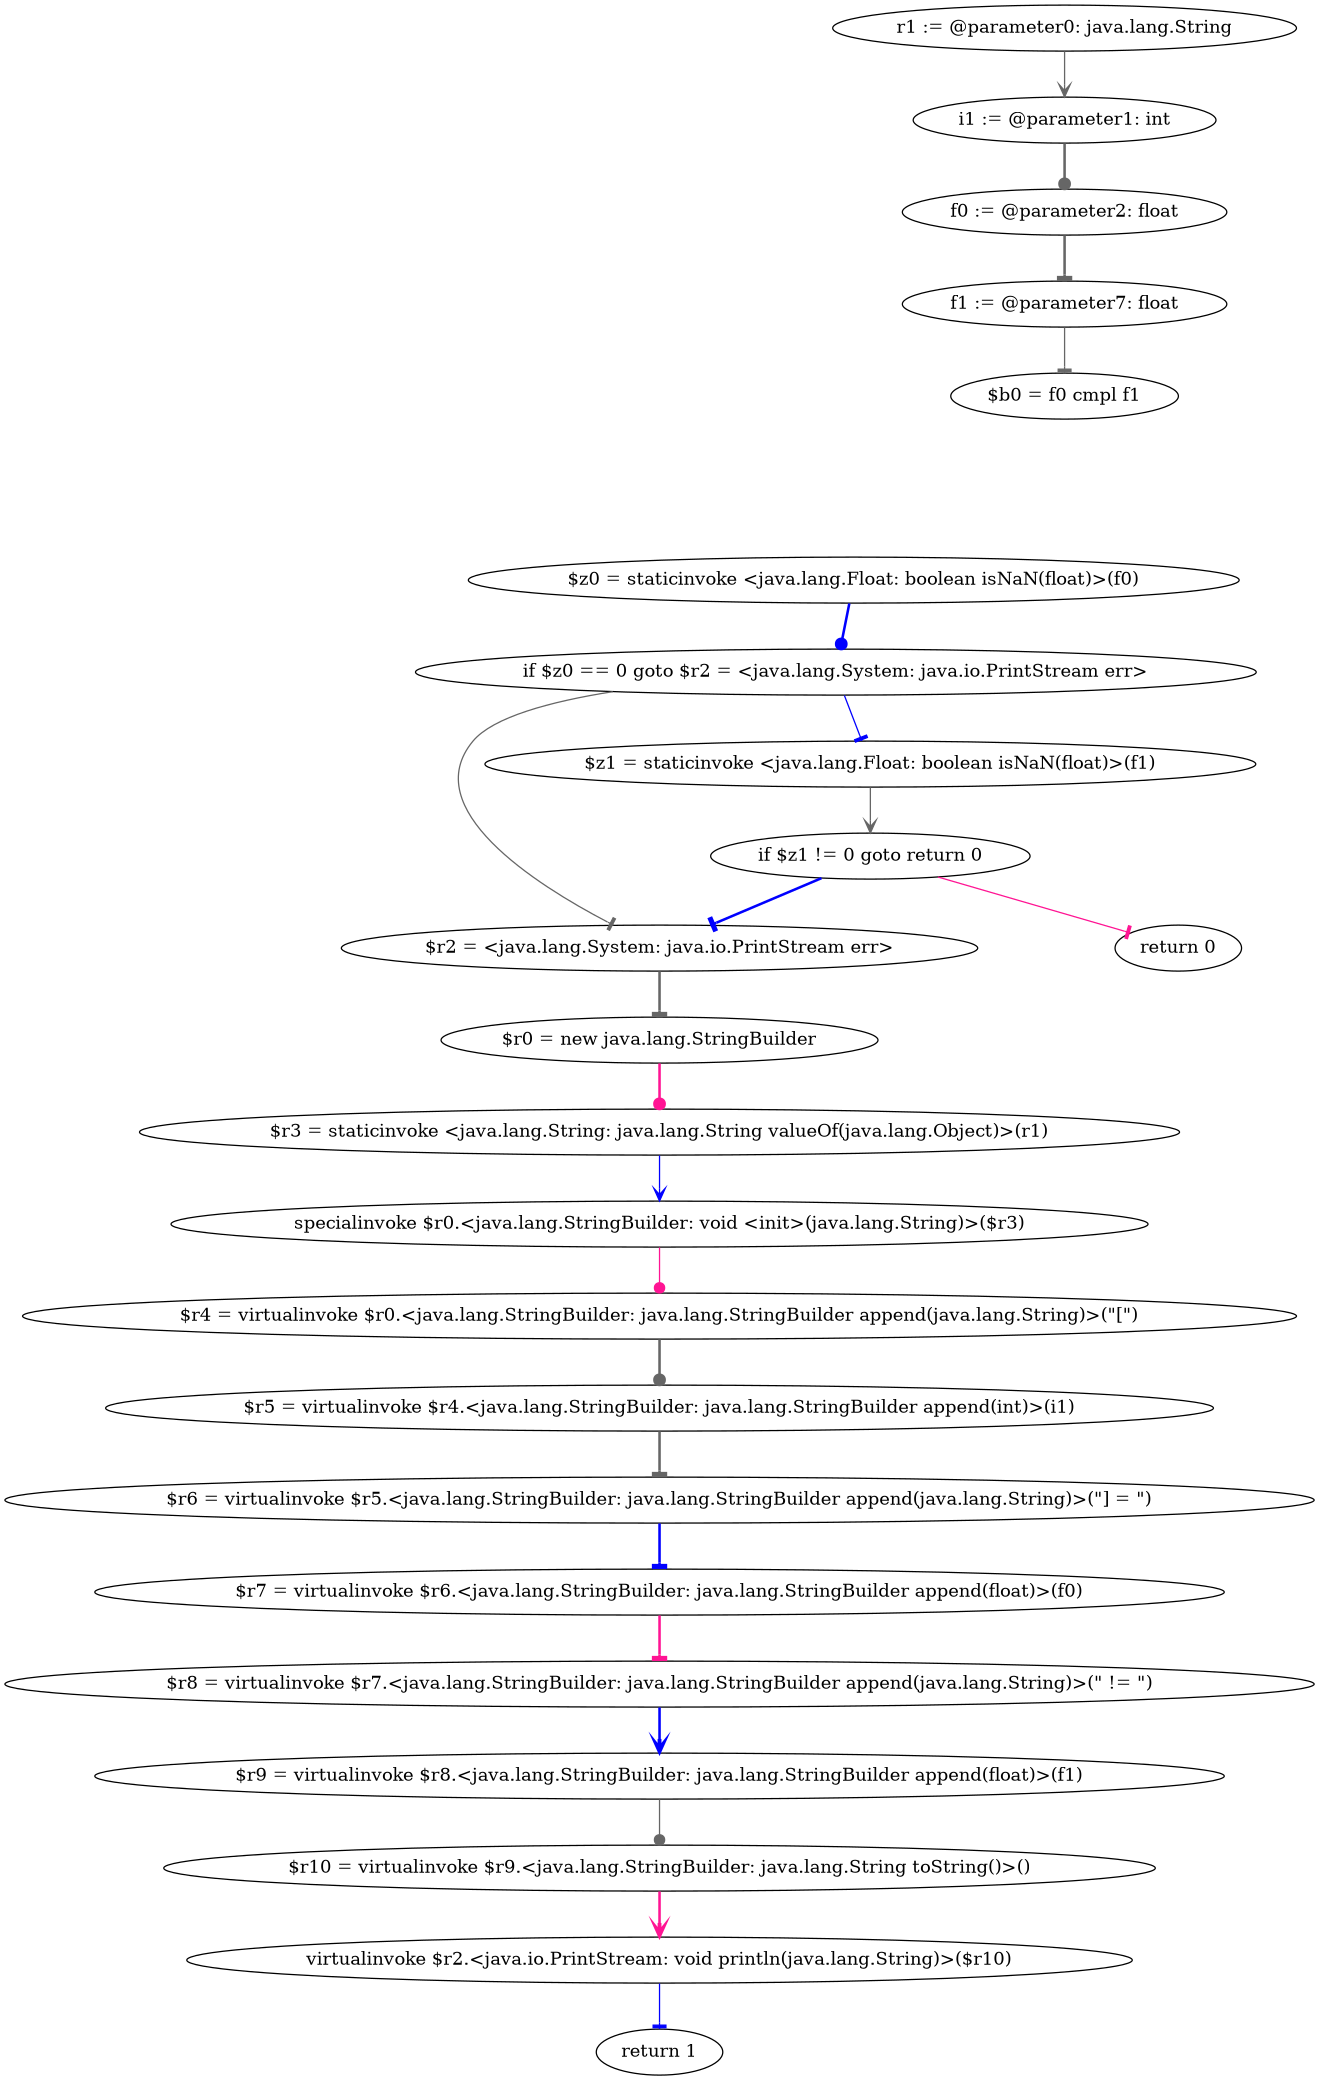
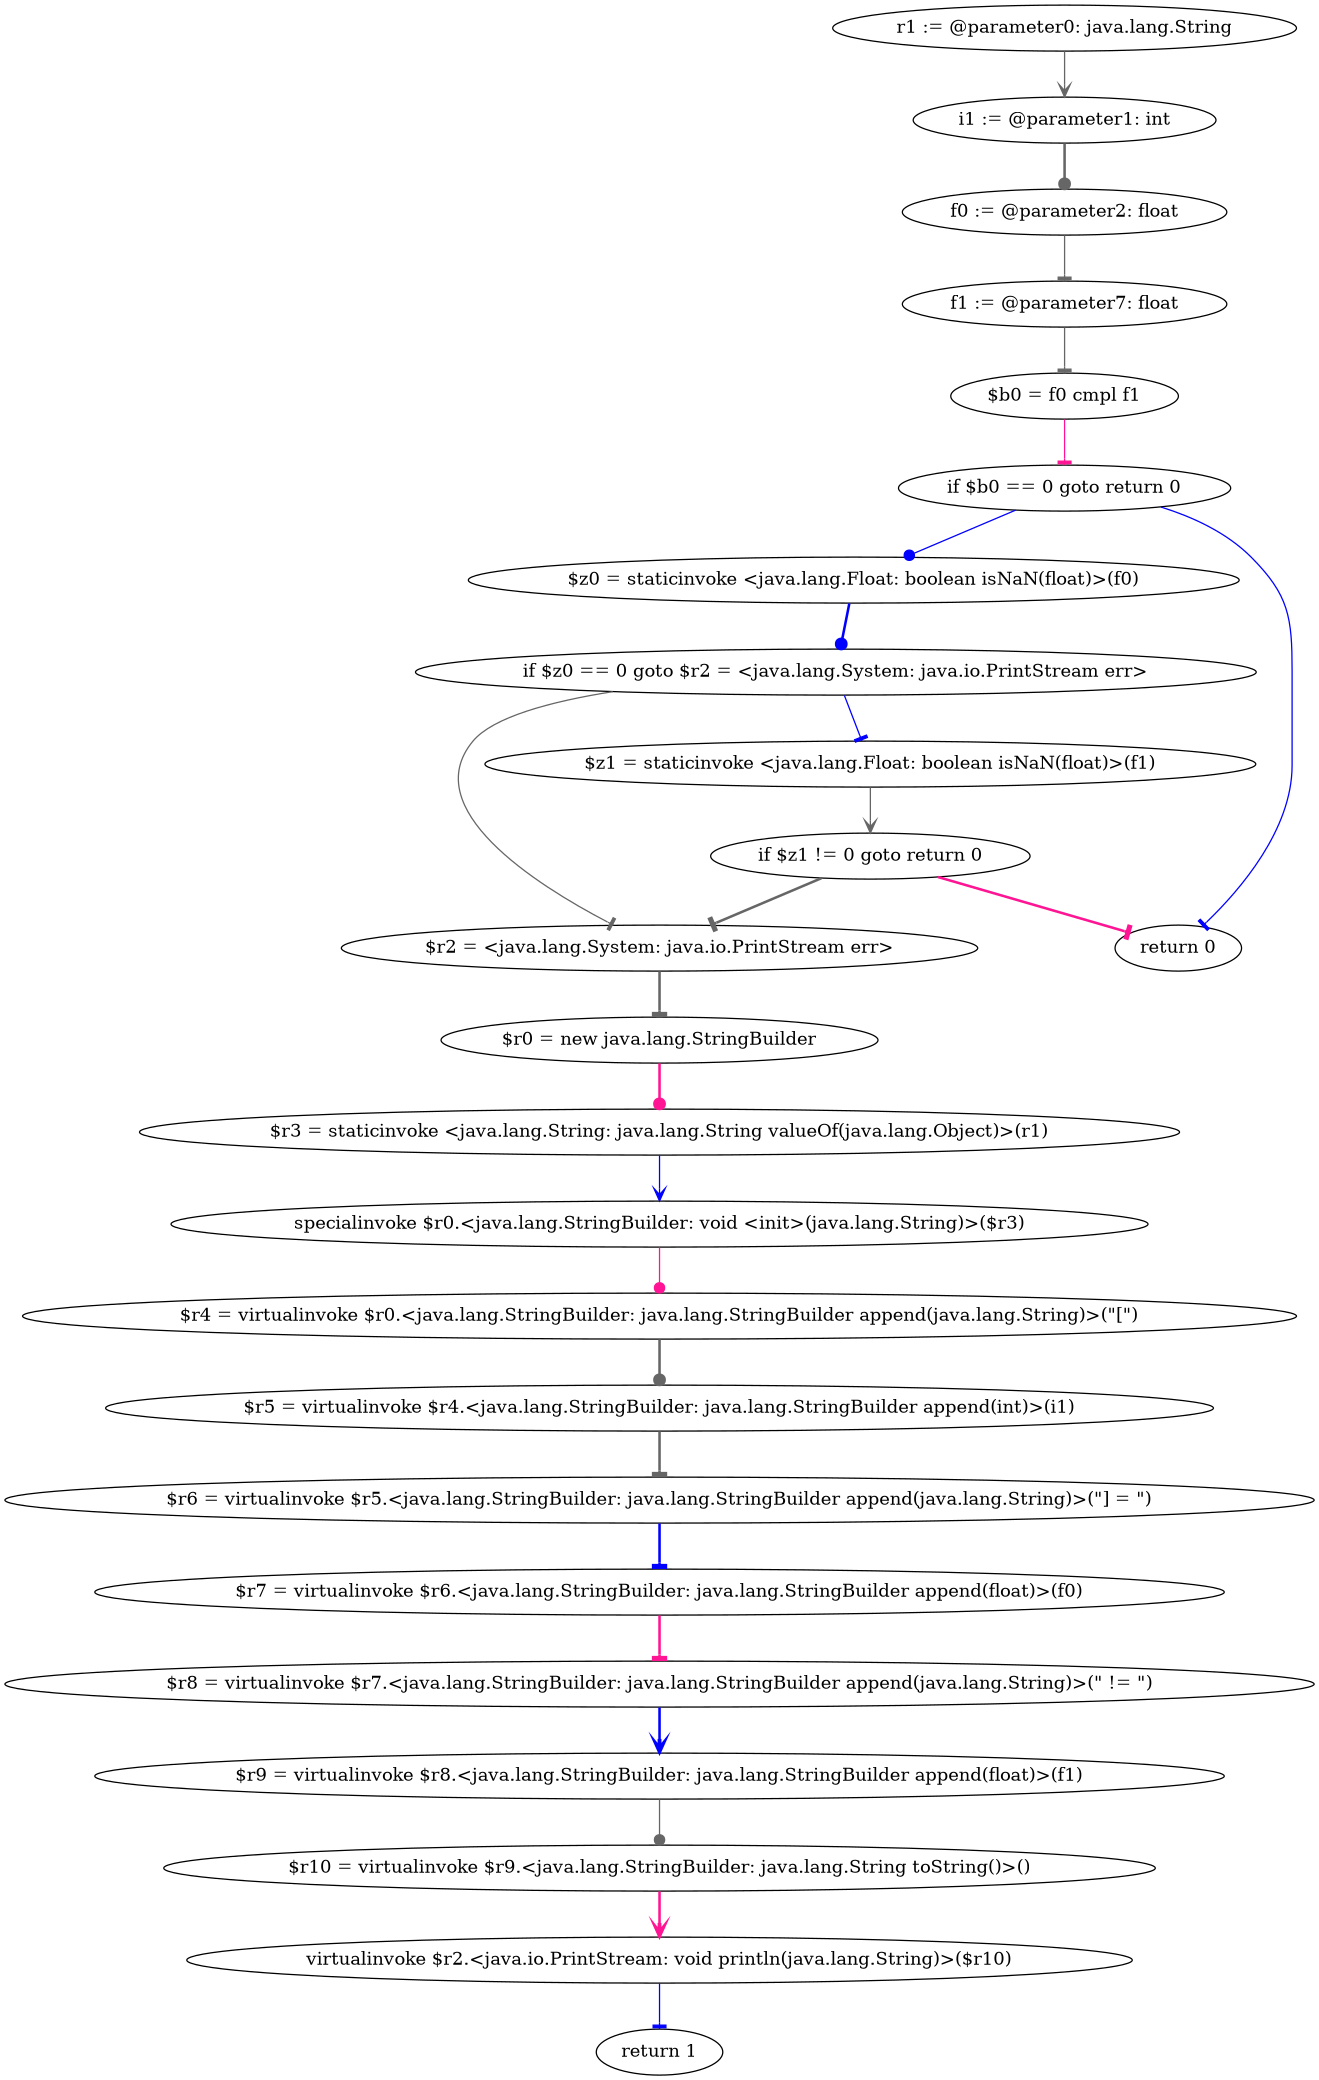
edge "f0 := @parameter2: float" -> "f1 := @parameter7: float": style bold -> solid
node "if $b0 == 0 goto return 0": added
edge "if $z1 != 0 goto return 0" -> "$r2 = <java.lang.System: java.io.PrintStream err>": color blue -> gray40
edge "if $z1 != 0 goto return 0" -> "return 0": style solid -> bold
